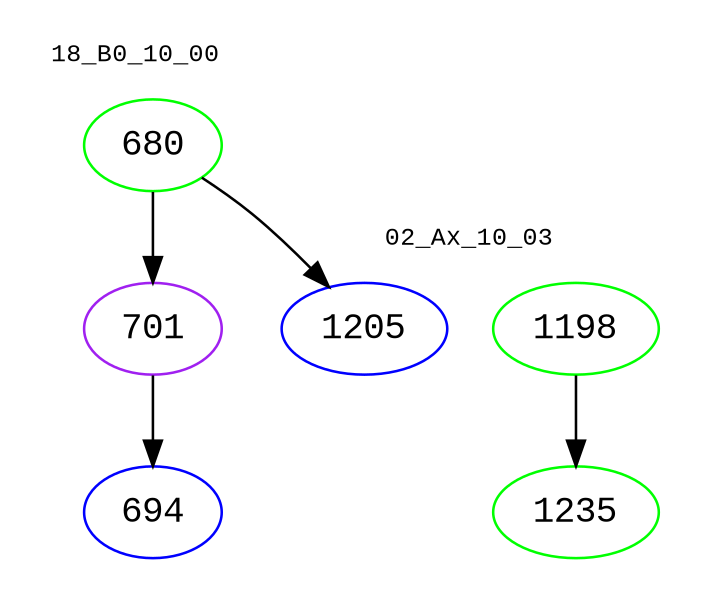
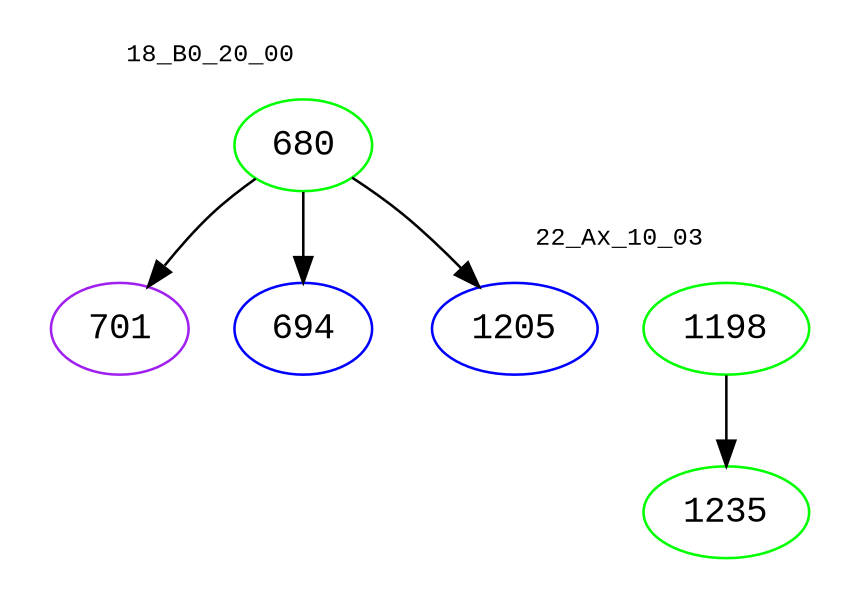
cluster "18_B0_10_00": label "18_B0_10_00" -> "18_B0_20_00"
cluster "02_Ax_10_03": label "02_Ax_10_03" -> "22_Ax_10_03"
edge "701" -> "694": now "680" -> "694"
